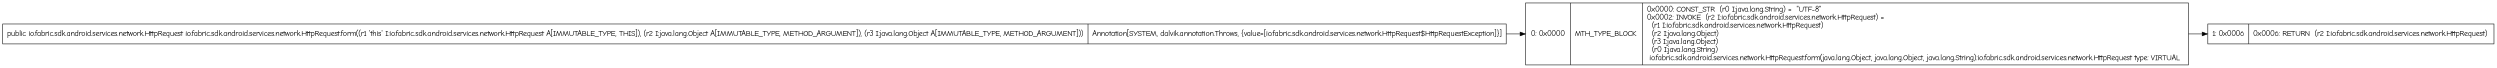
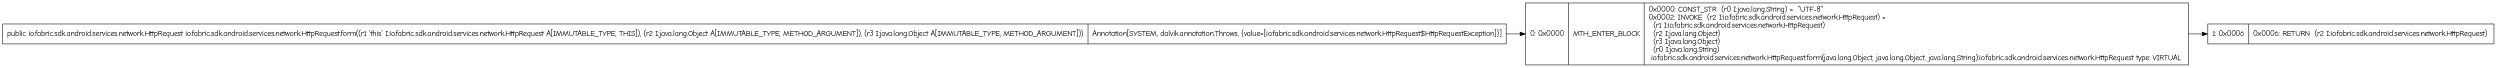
node "0: 0x0000": text "MTH_TYPE_BLOCK" -> "MTH_ENTER_BLOCK"
